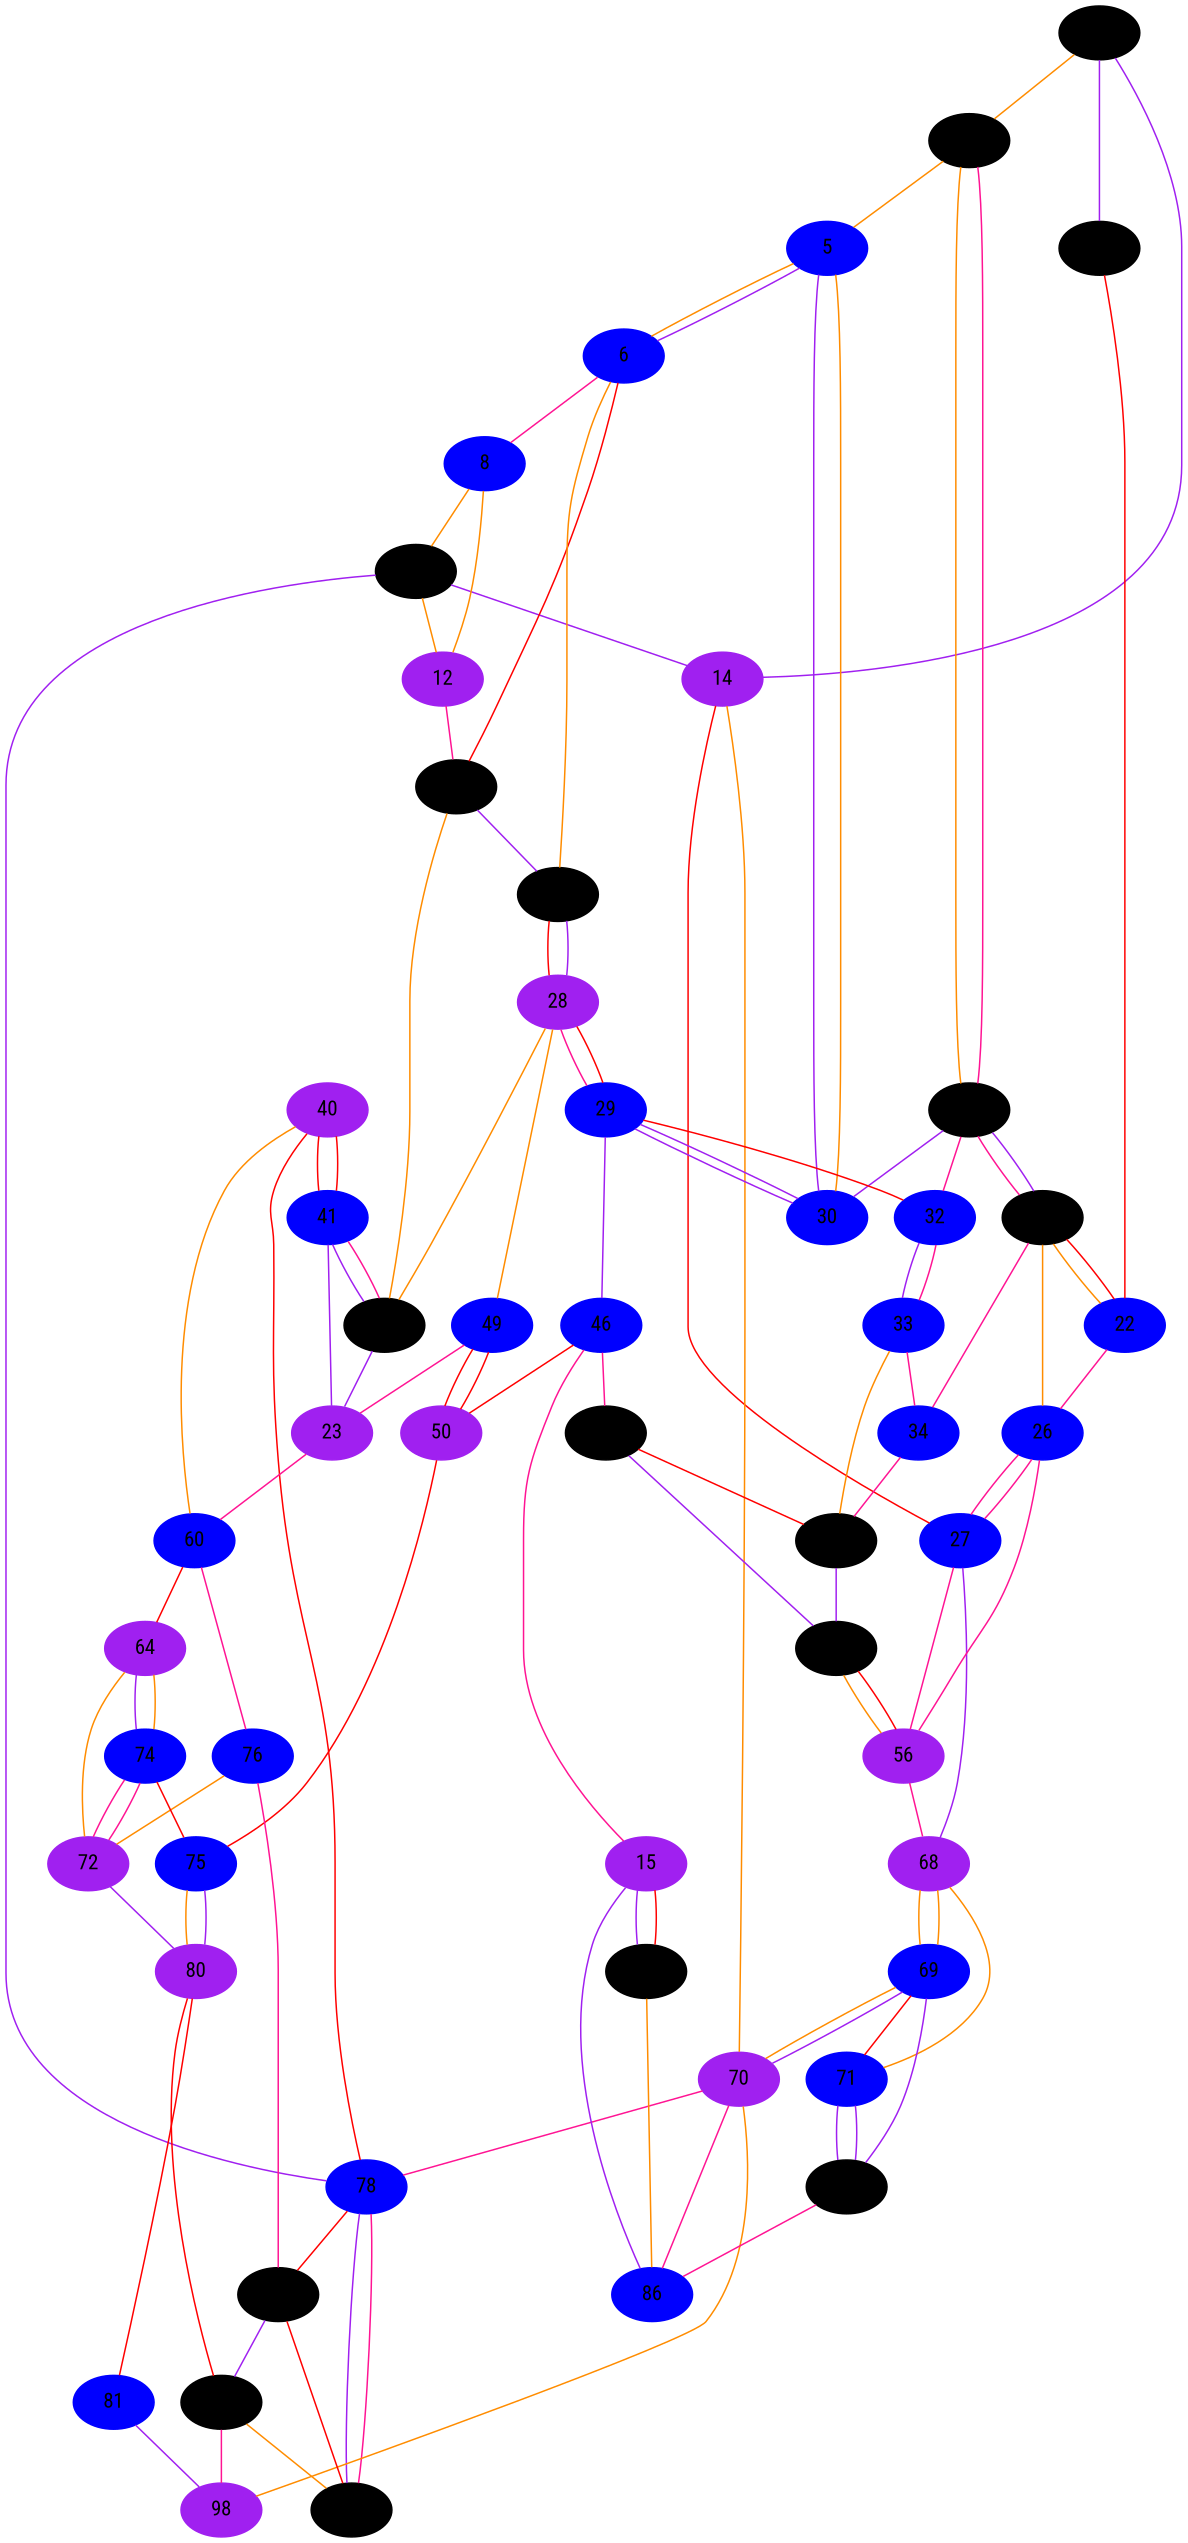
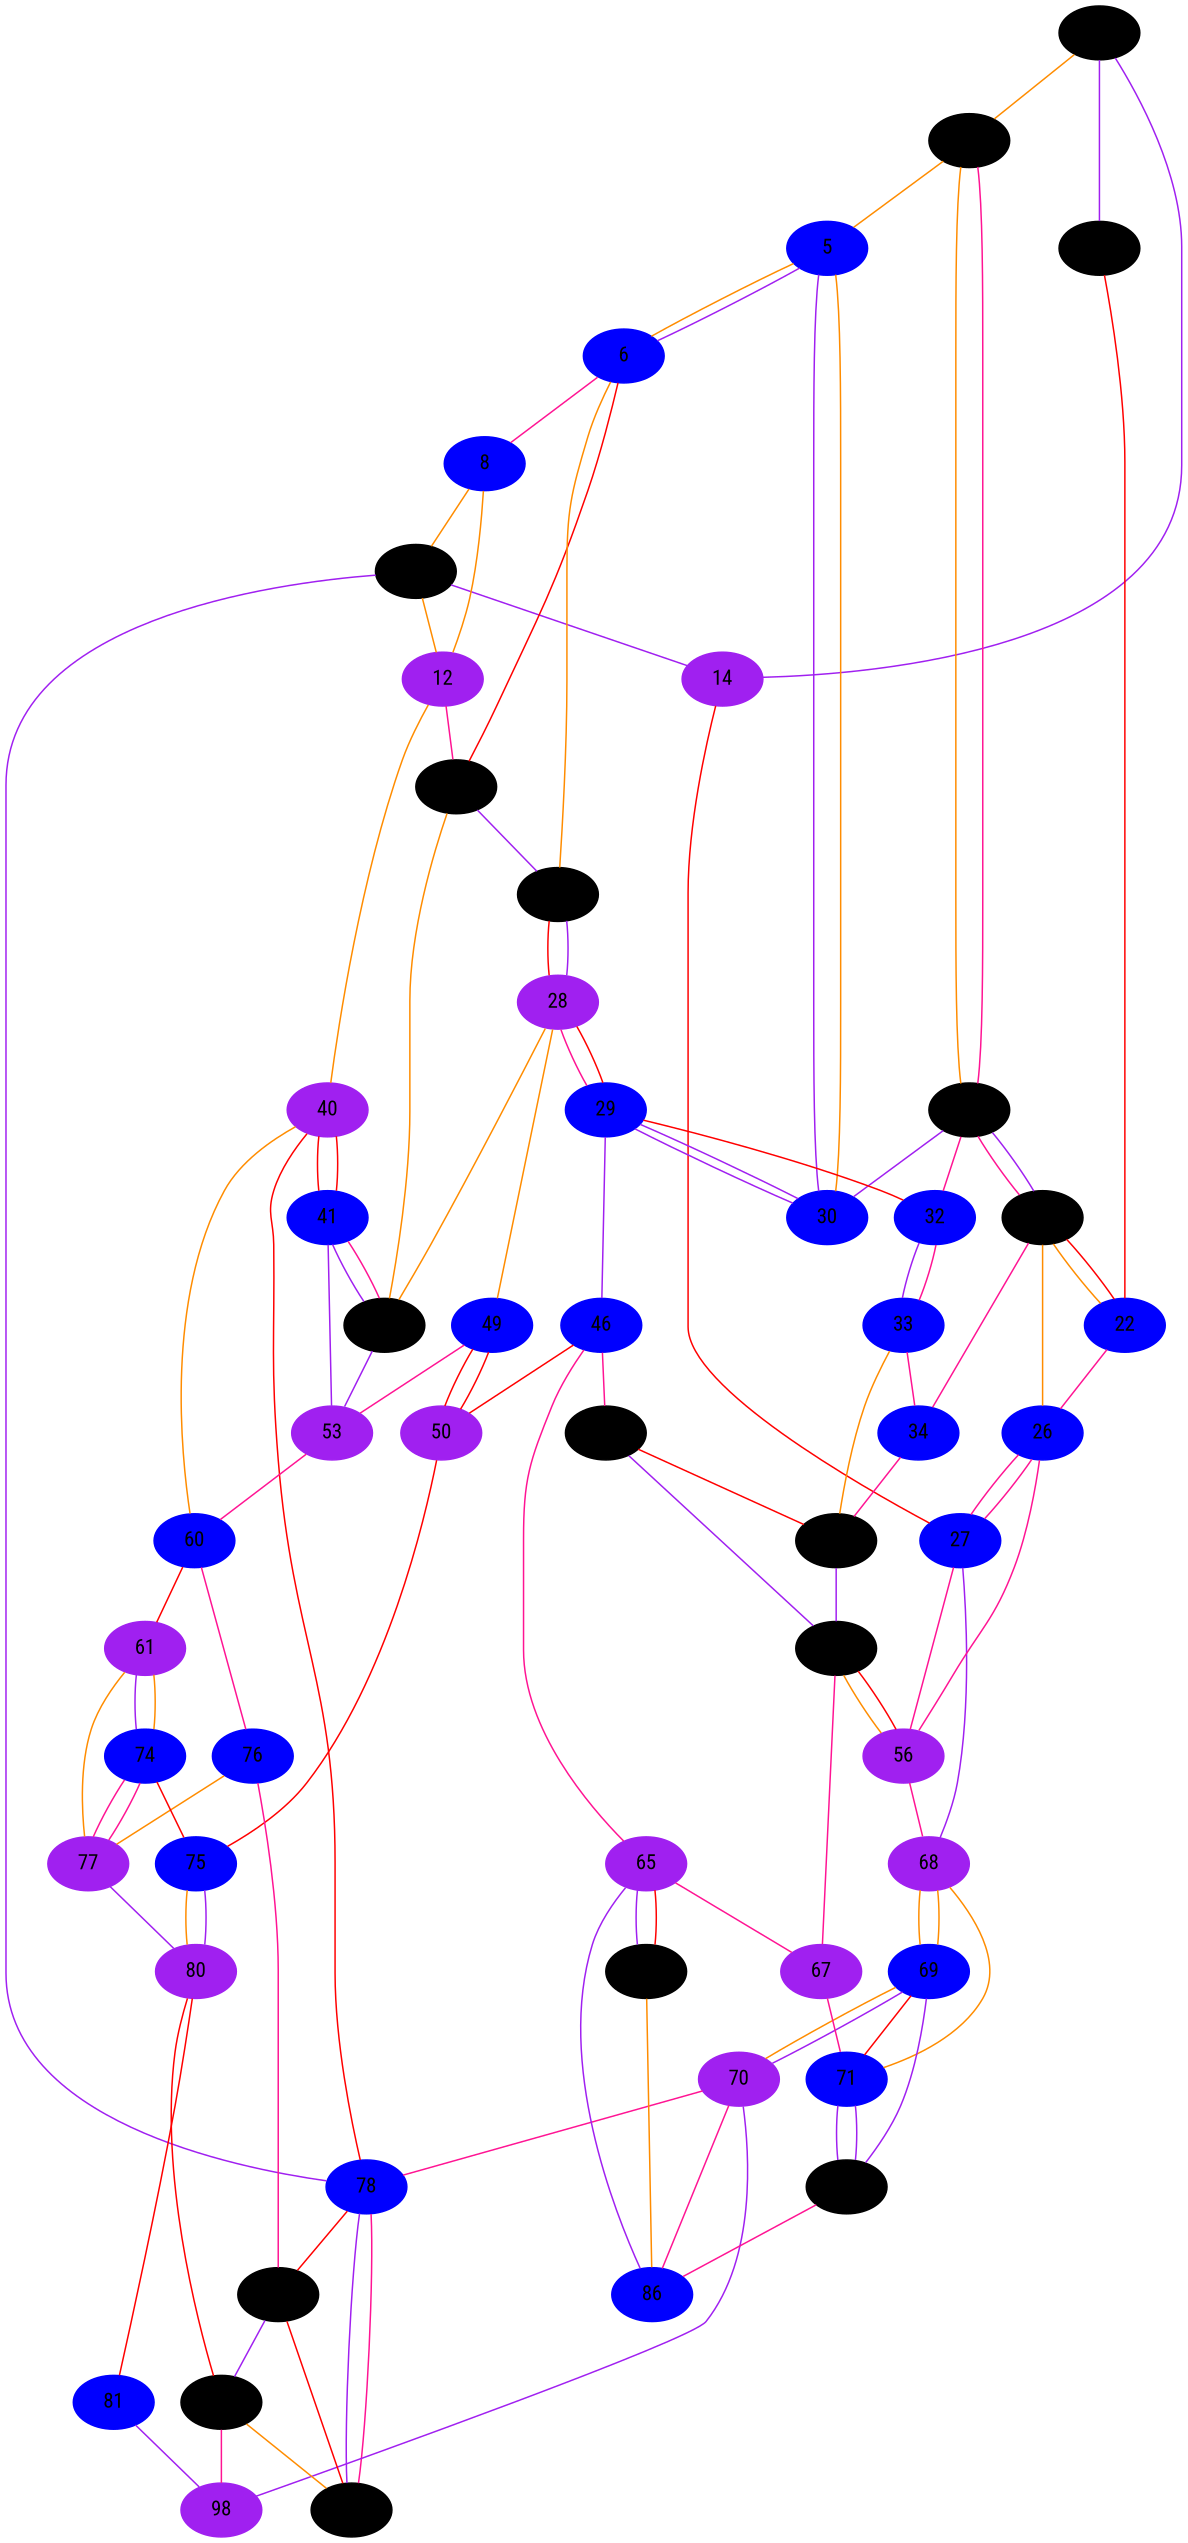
edge "12" -- "40": added
edge "14" -- "70": removed
node "23": label "23" -> "53"
node "64": label "64" -> "61"
node "72": label "72" -> "77"
node "15": label "15" -> "65"
node "67": added
edge "70" -- "98": color darkorange -> purple
